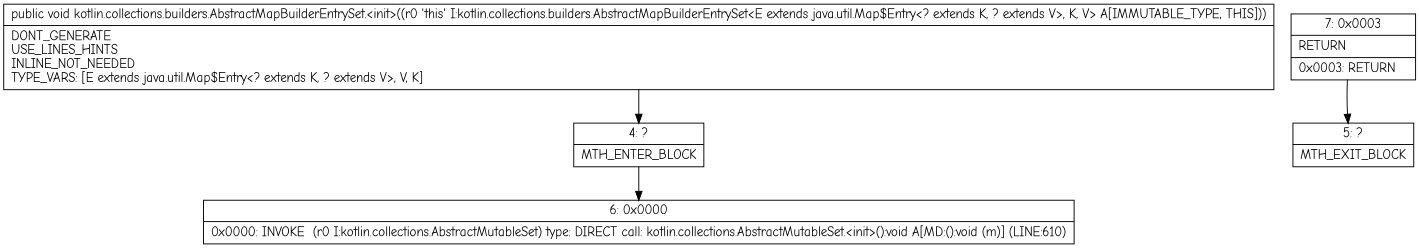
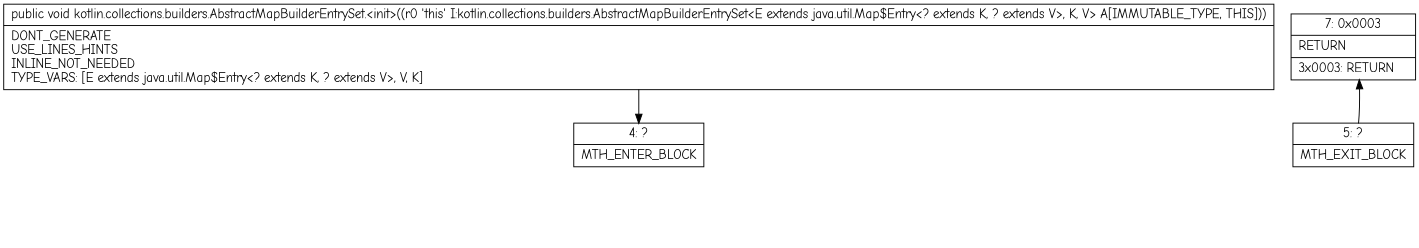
node "7: 0x0003": text "0x0003: RETURN" -> "3x0003: RETURN"
edge "7: 0x0003" -> "5: ?": reversed
node "6: 0x0000": removed
